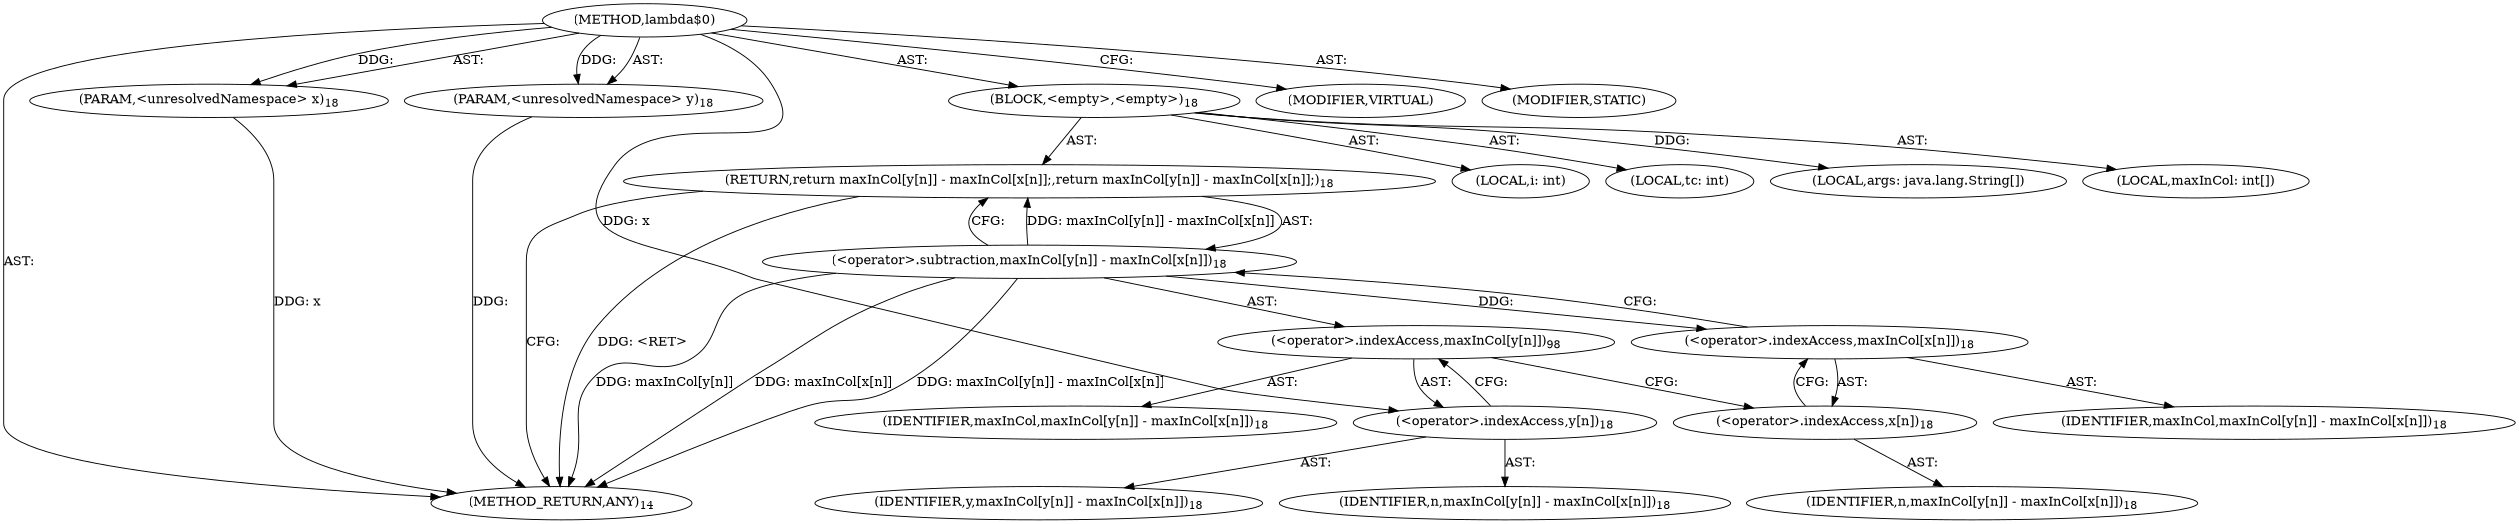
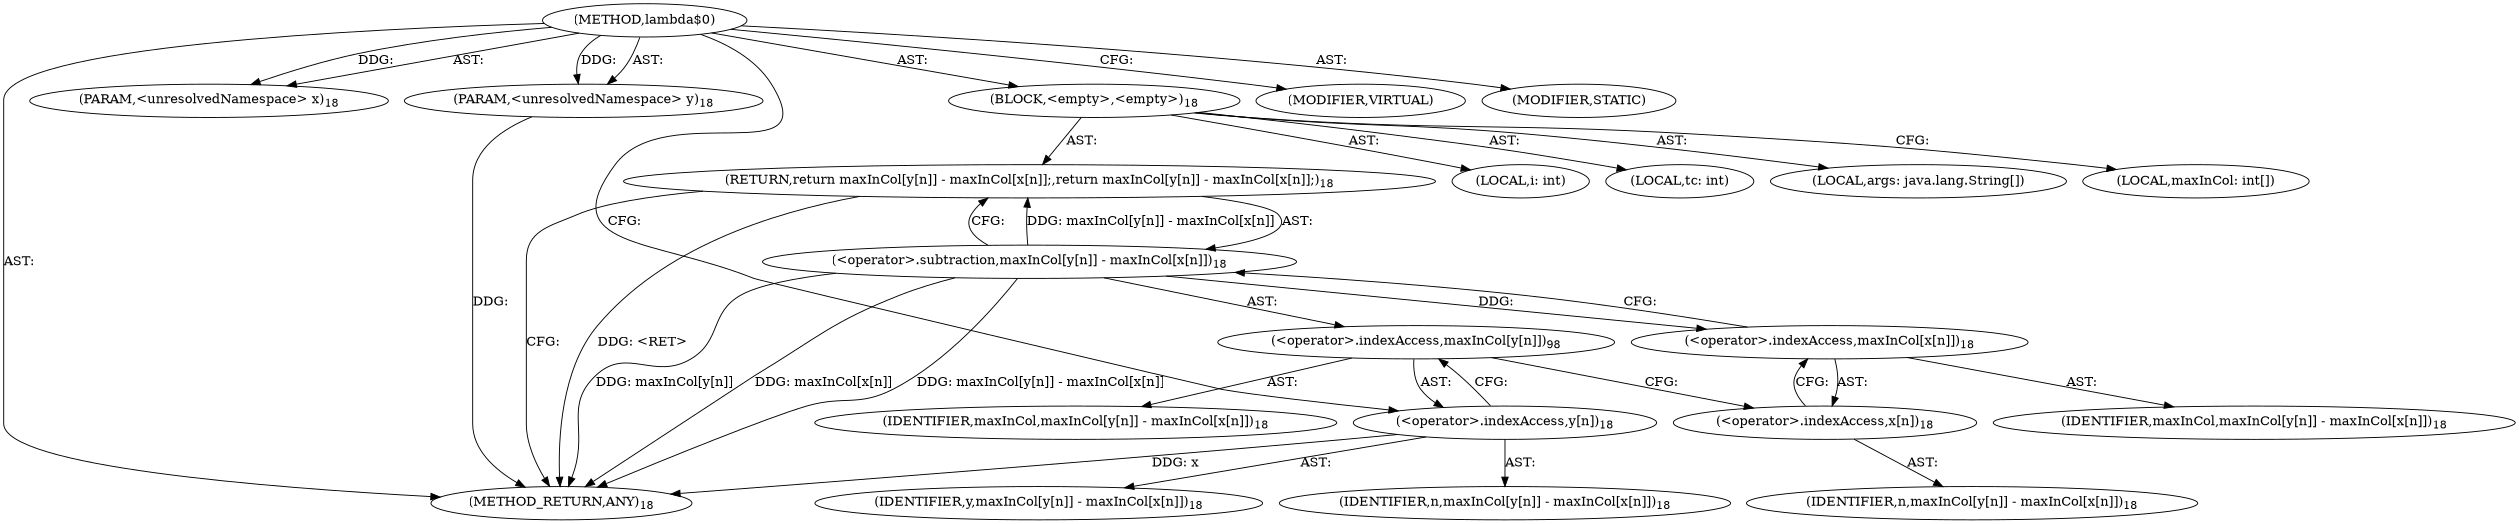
edge "(BLOCK,<empty>,<empty>)" -> "(LOCAL,args: java.lang.String[])": label "DDG: " -> "AST: "
edge "(BLOCK,<empty>,<empty>)" -> "(LOCAL,maxInCol: int[])": label "AST: " -> "CFG: "
edge "(METHOD,lambda$0)" -> "(<operator>.indexAccess,y[n])": label "DDG: x" -> "CFG: "
edge "(PARAM,<unresolvedNamespace> x)" -> "(METHOD_RETURN,ANY)": now "(<operator>.indexAccess,y[n])" -> "(METHOD_RETURN,ANY)"
node "(METHOD_RETURN,ANY)": text "14" -> "18"
